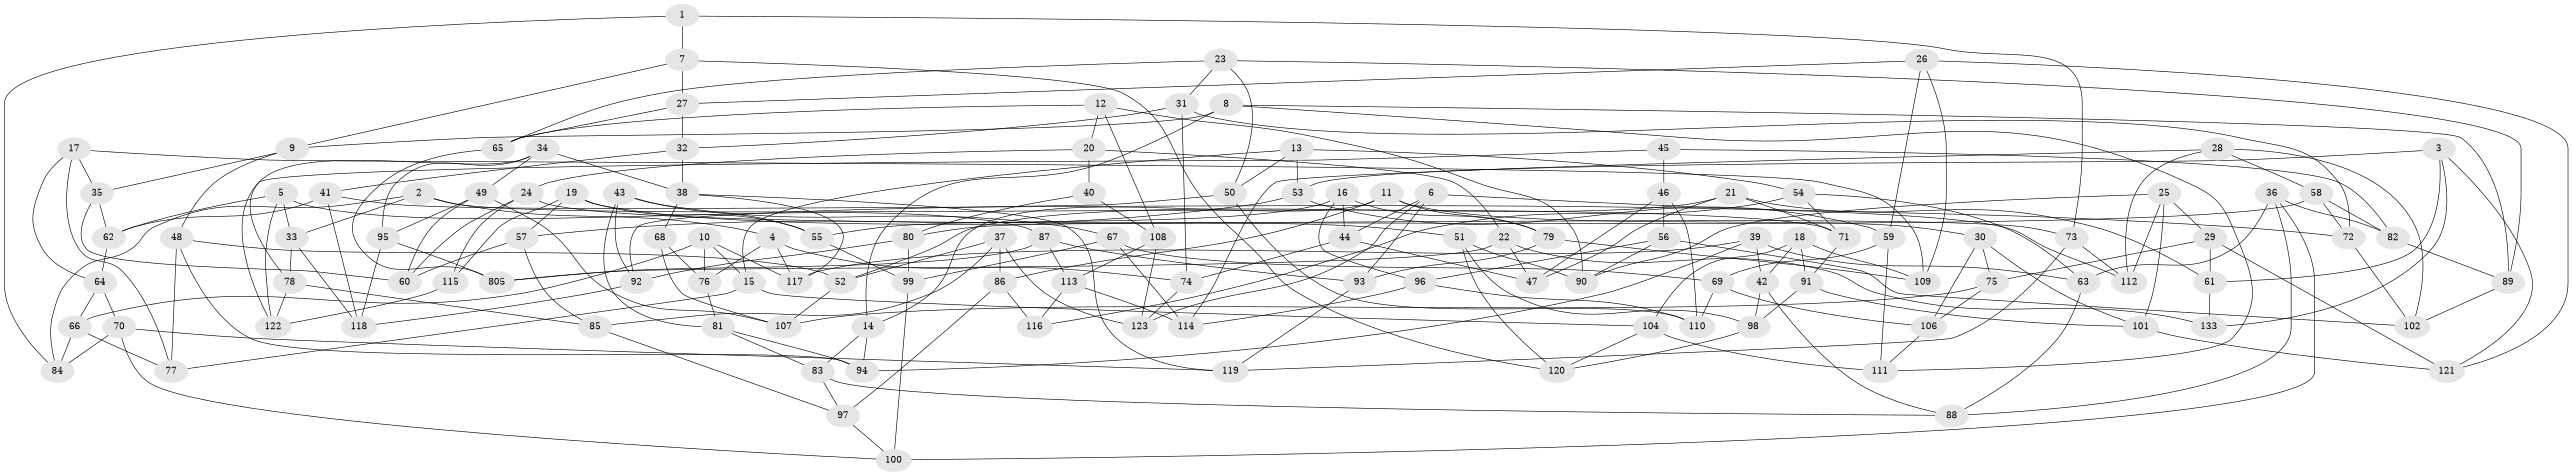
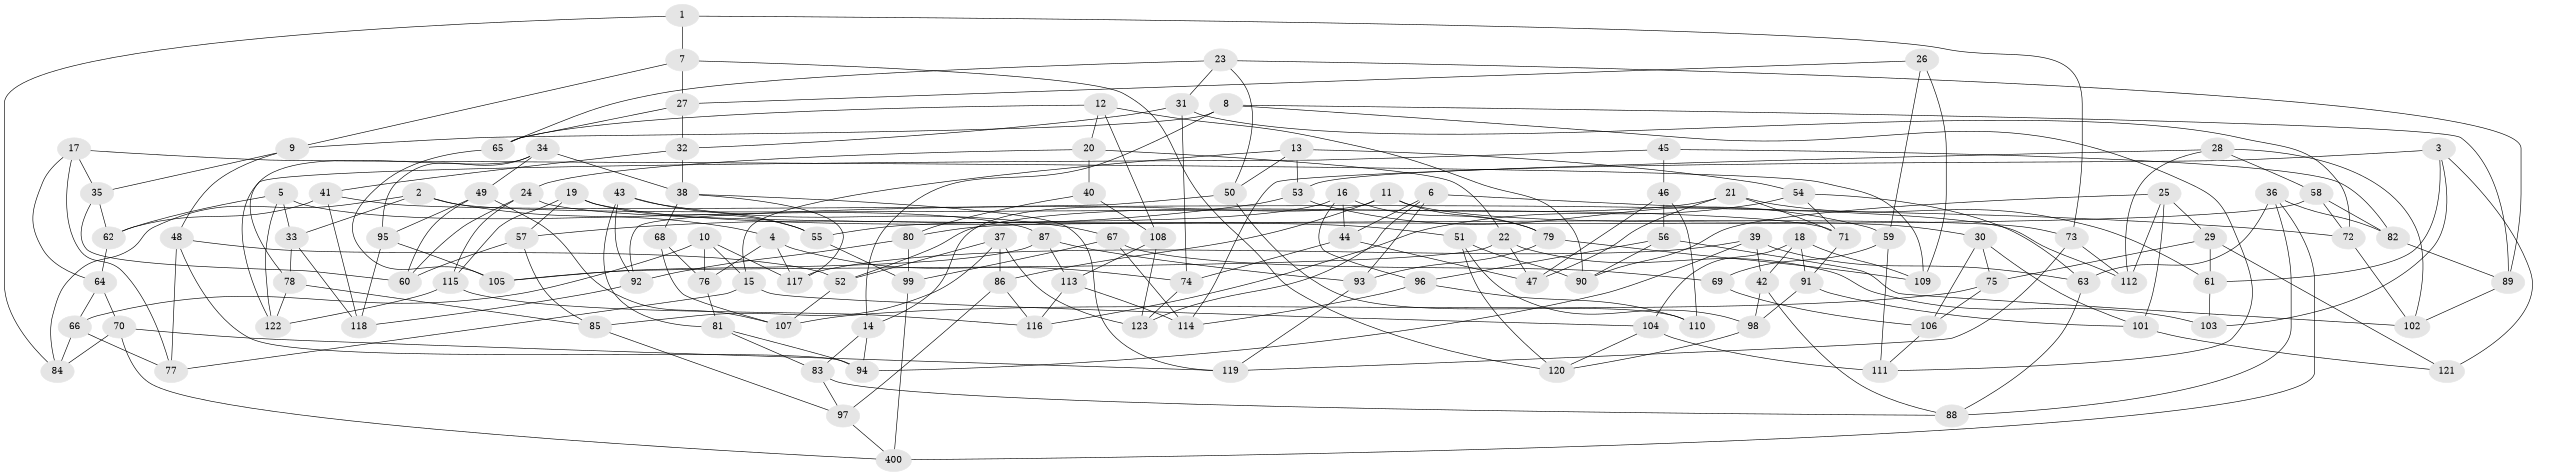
edge "26" -- "121": removed
node "805": label "805" -> "105"
edge "69" -- "110": removed
edge "115" -- "116": added
node "133": label "133" -> "103"
node "100": label "100" -> "400"
